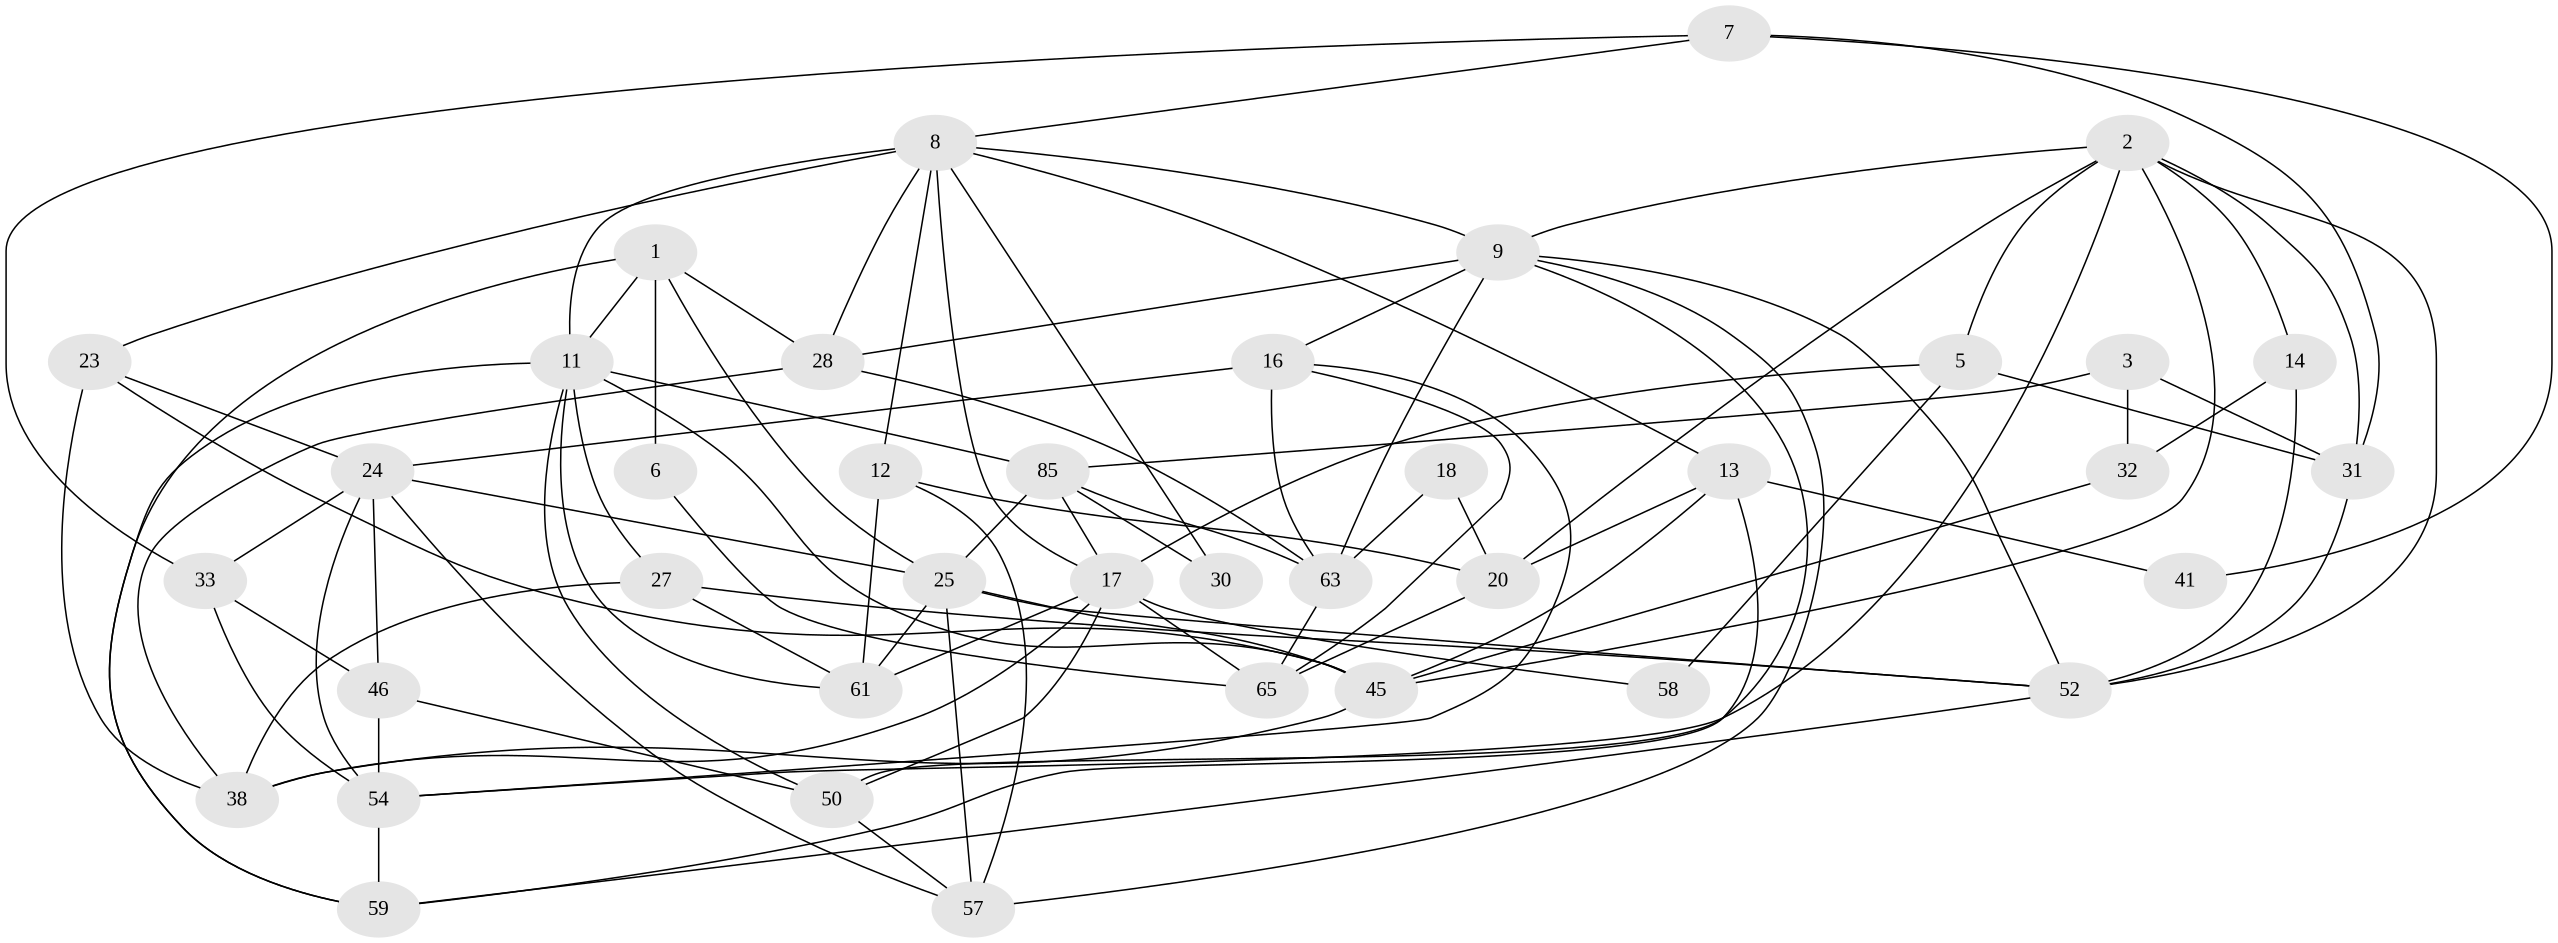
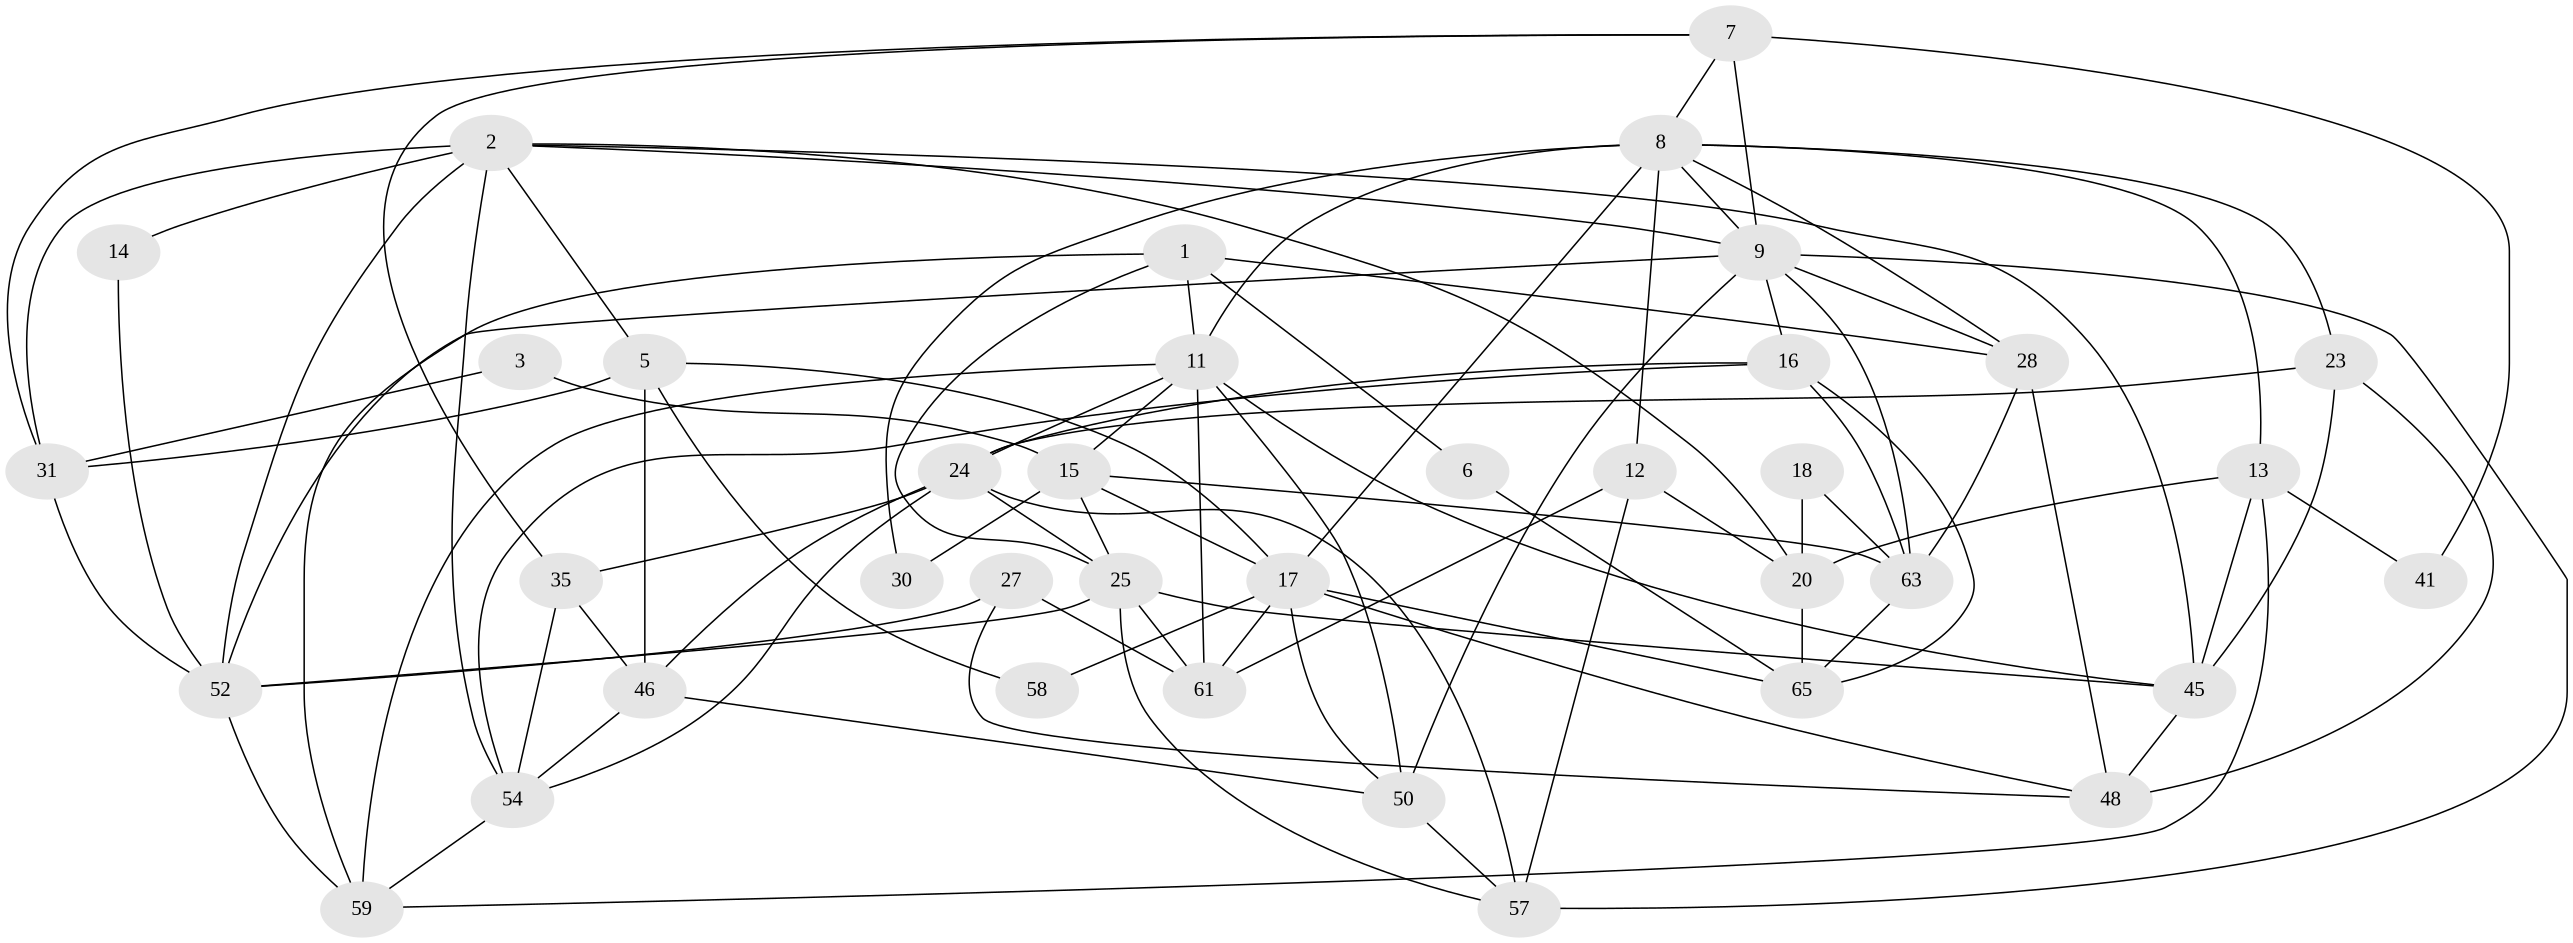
edge "7" -- "9": added
node "85": label "85" -> "15"
node "32": removed
edge "11" -- "27": now "11" -- "24"
edge "5" -- "46": added
node "33": label "33" -> "35"
node "38": label "38" -> "48"
